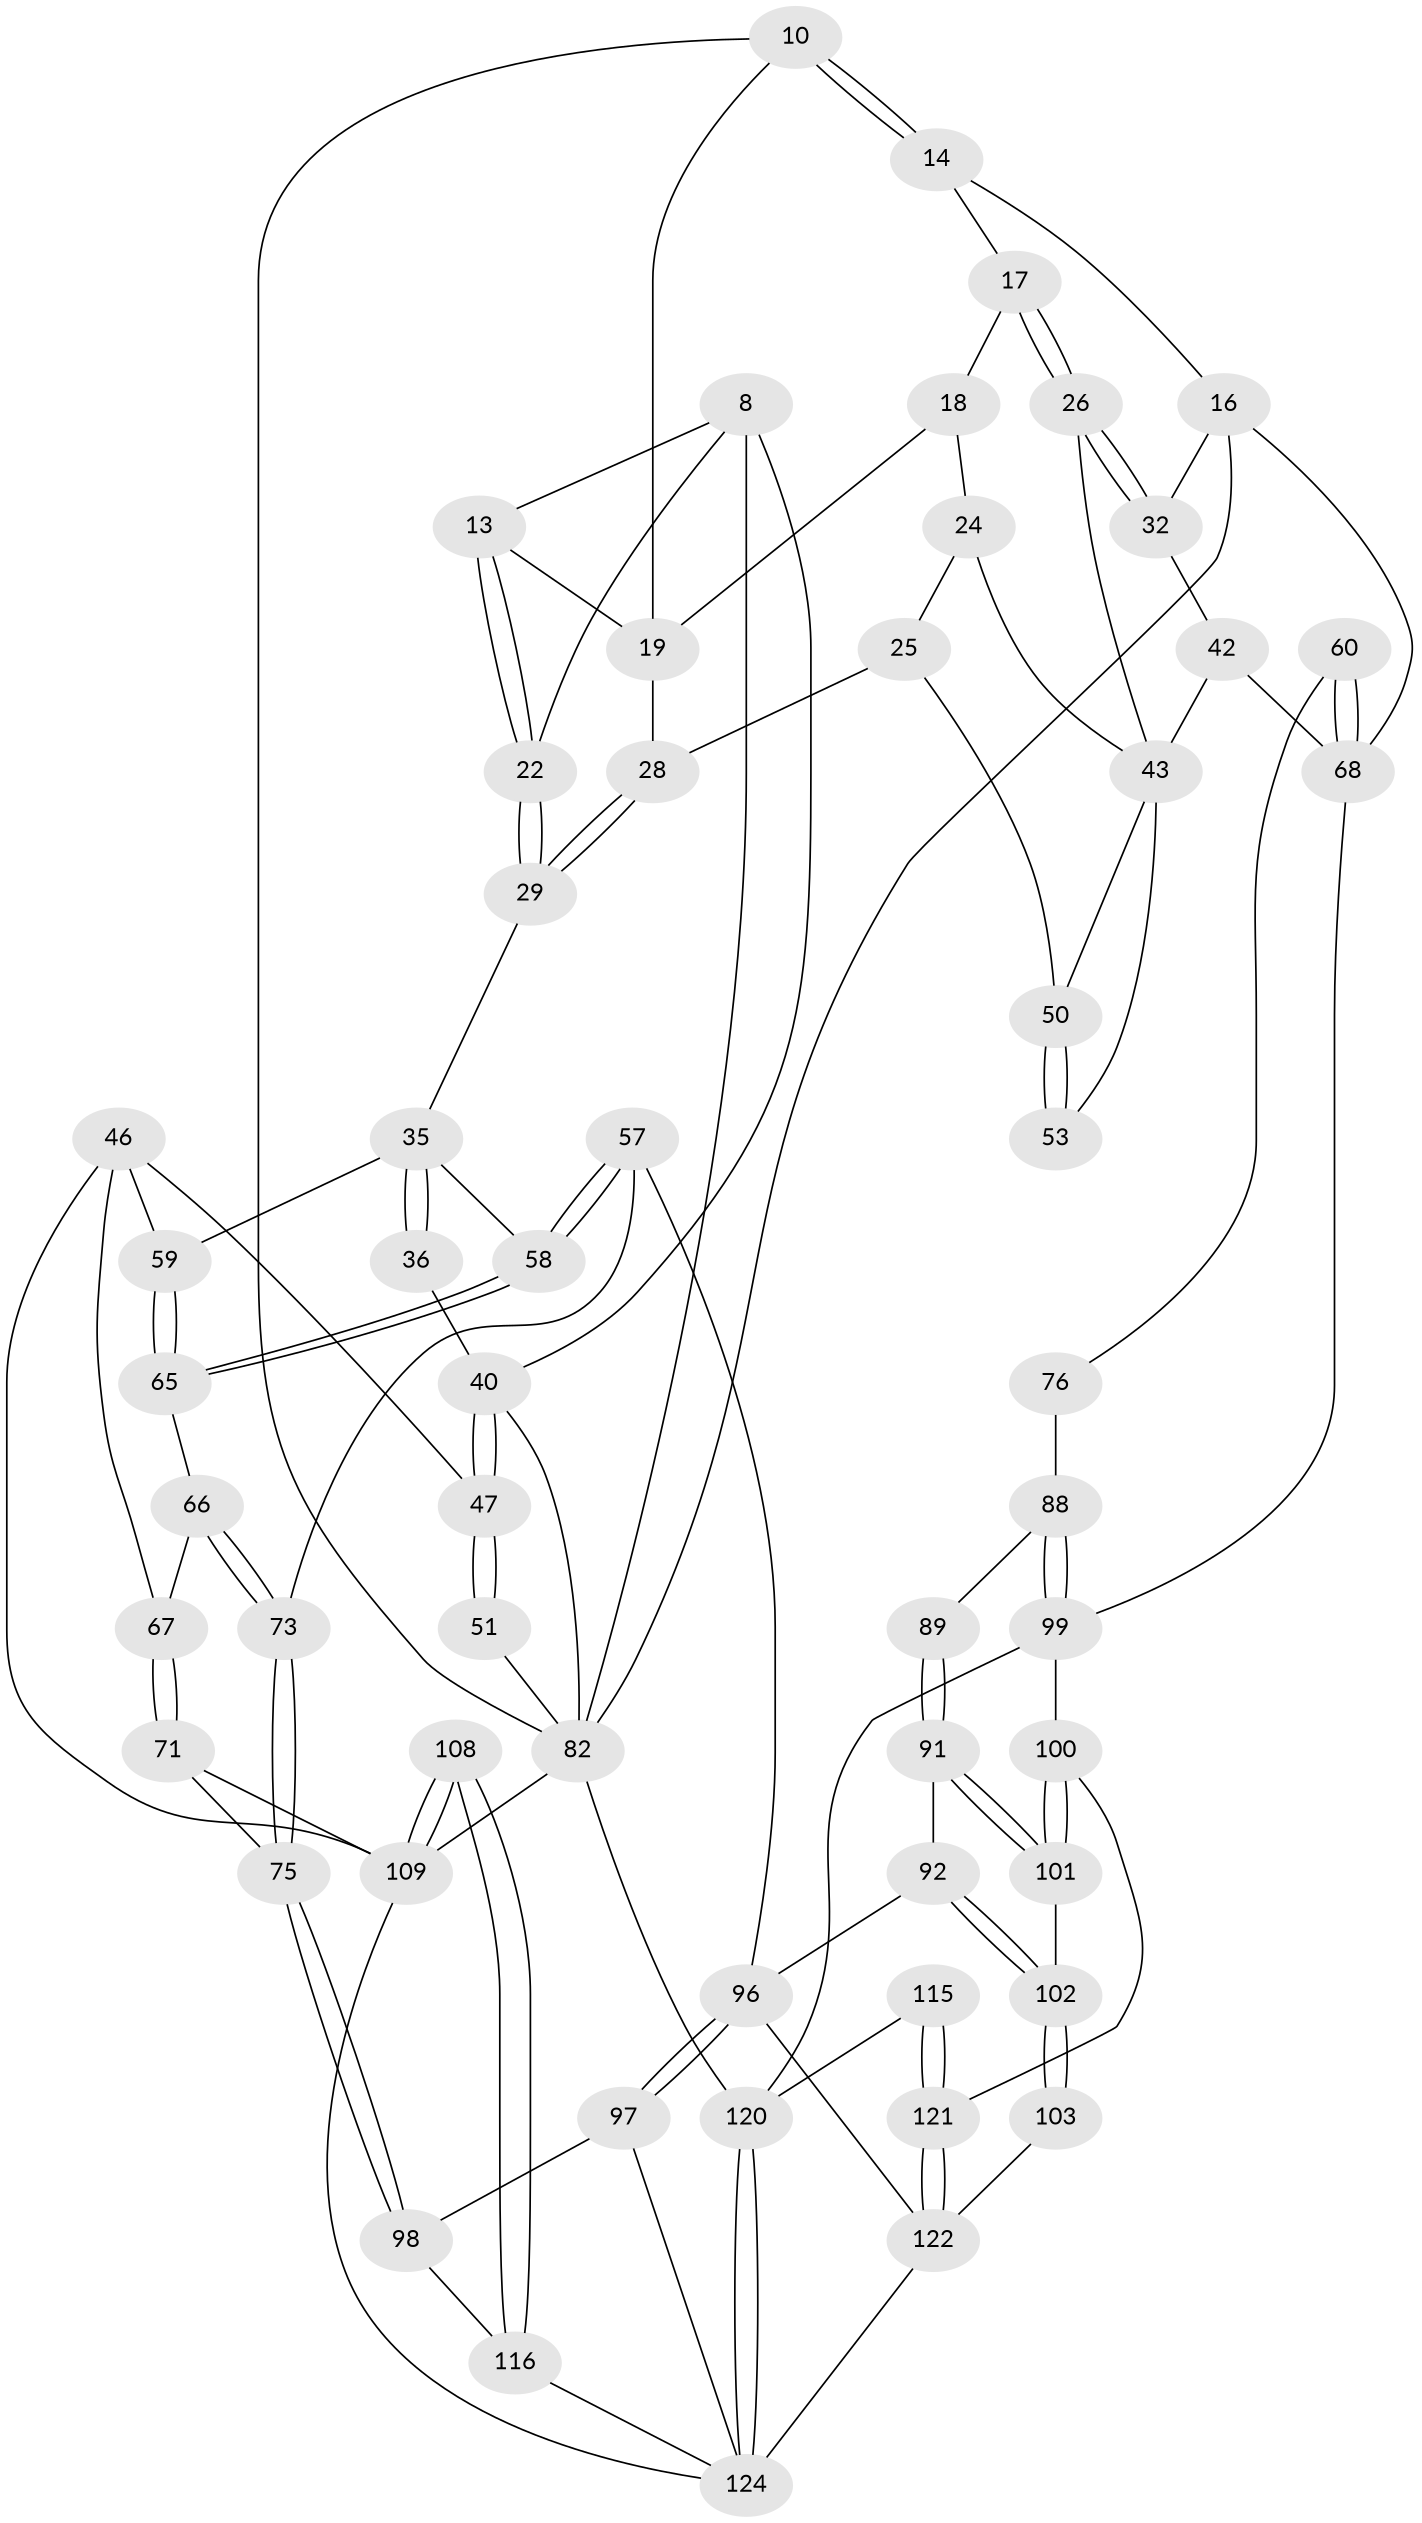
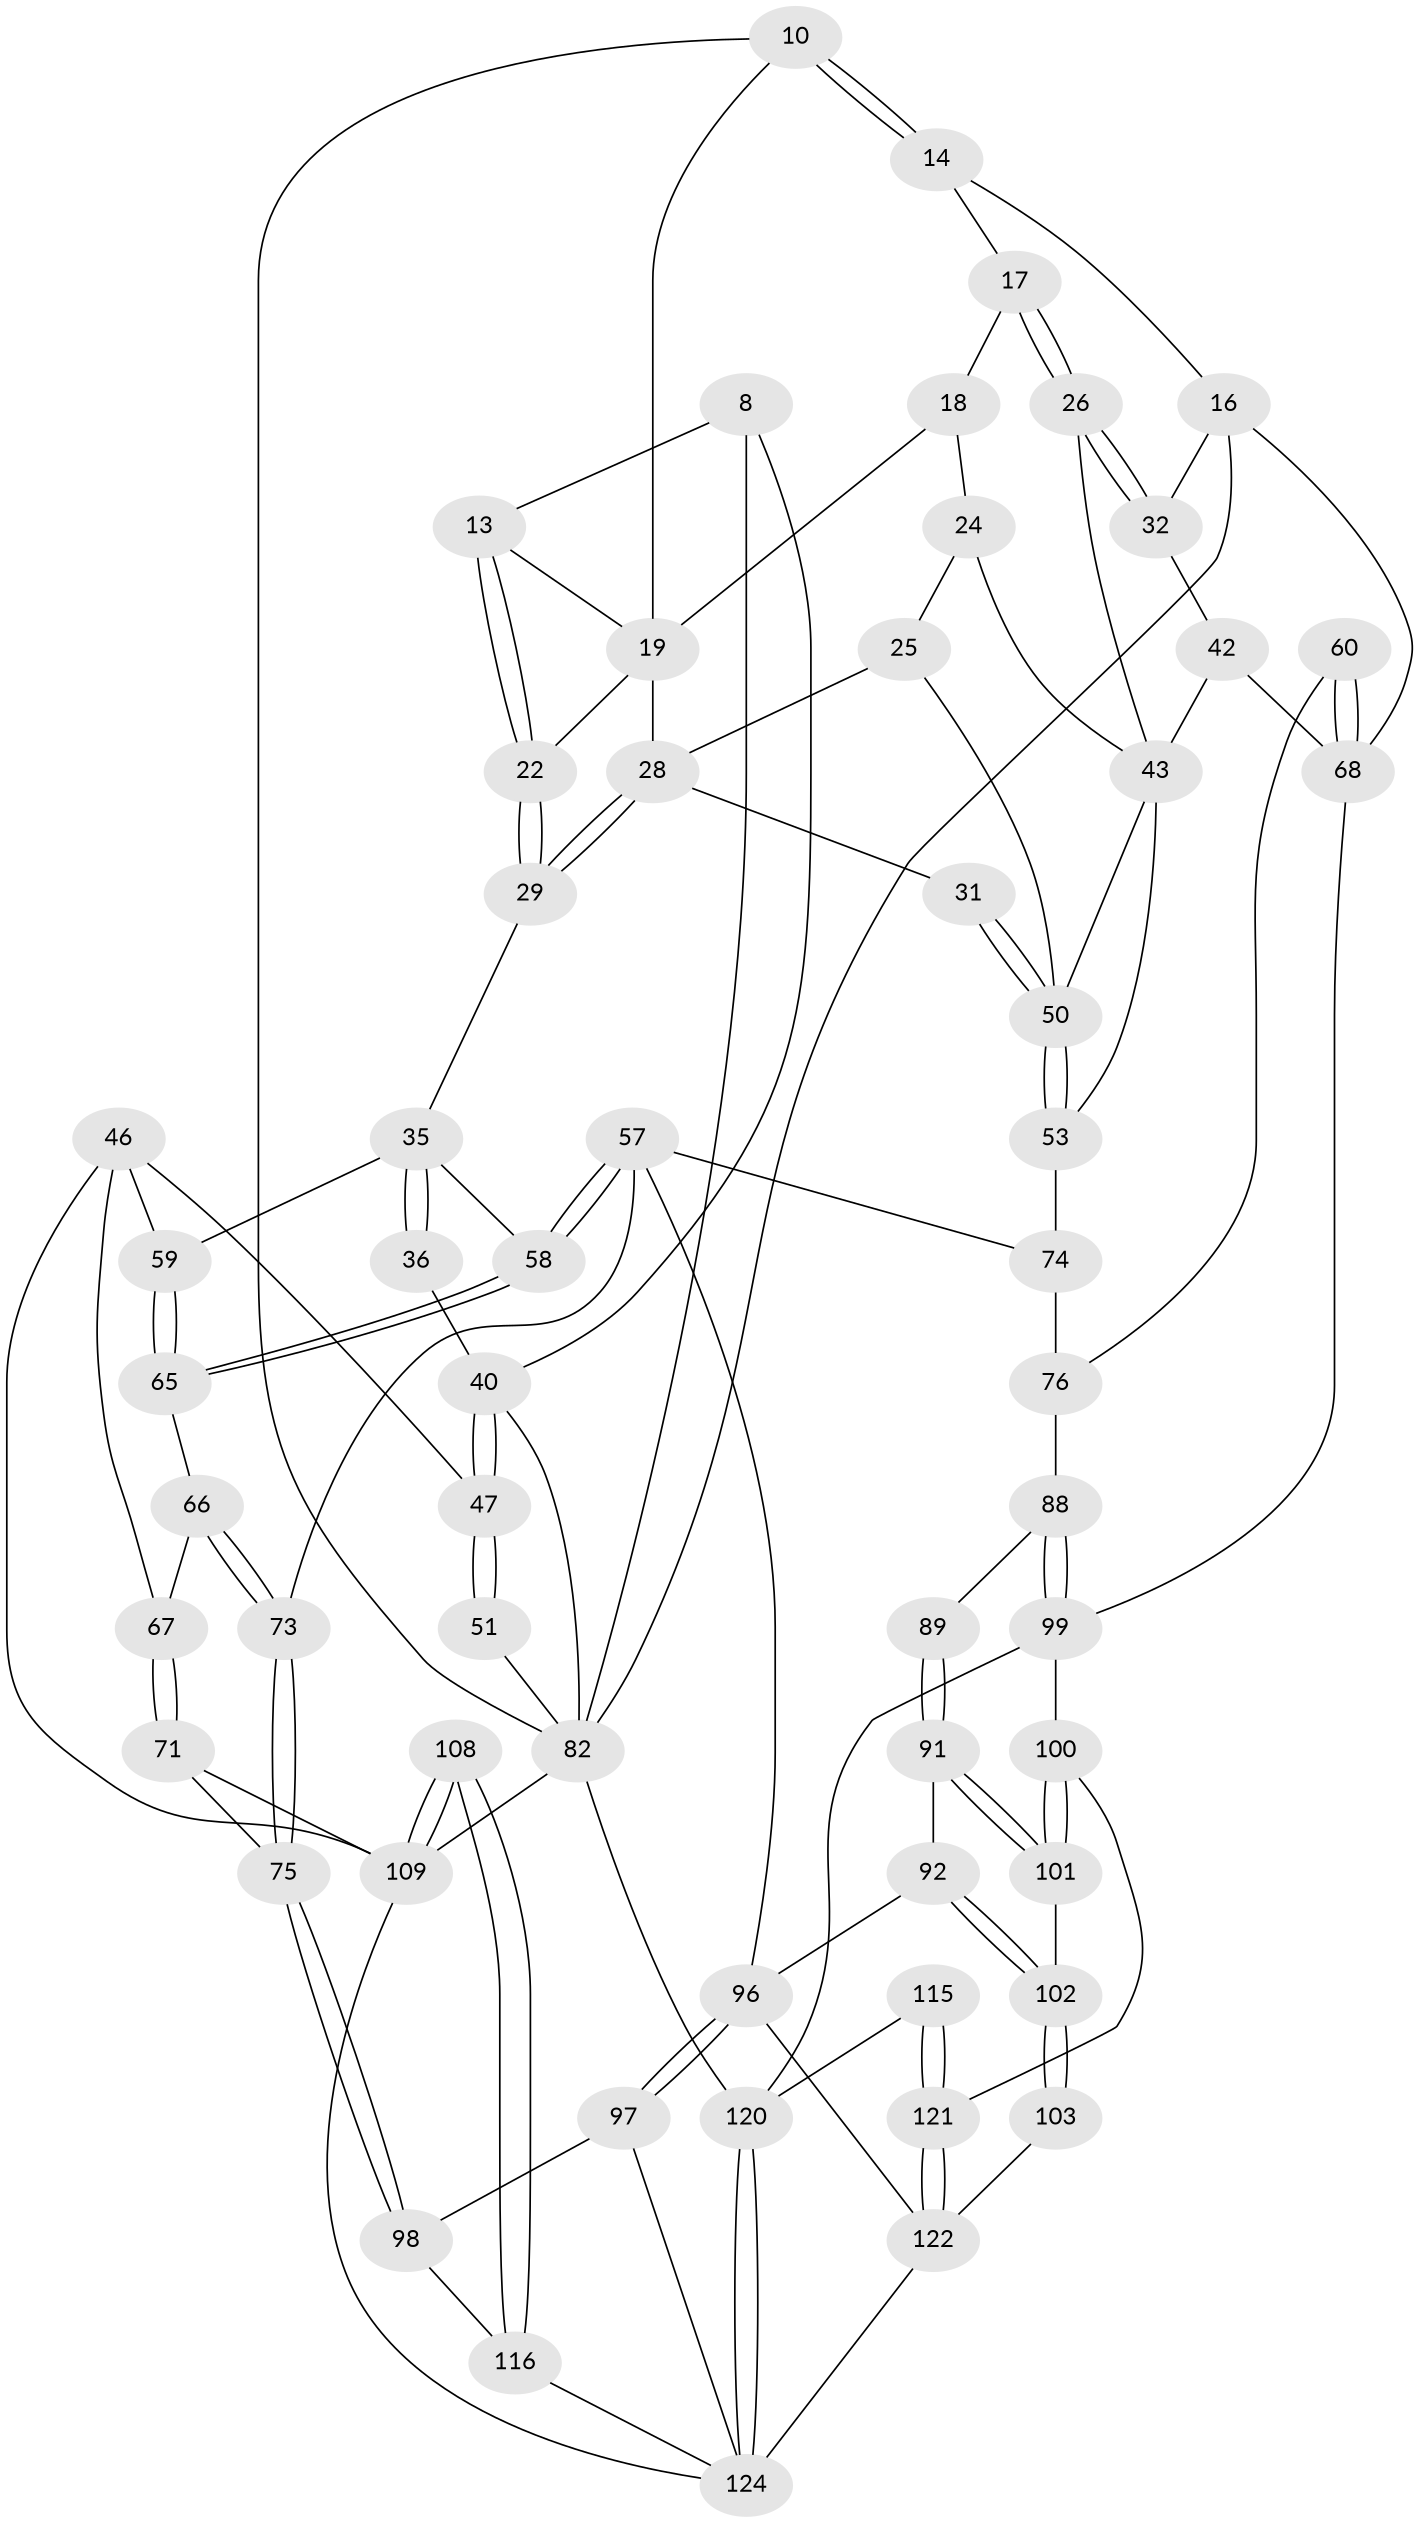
edge "8" -- "22": now "19" -- "22"
node "31": added
node "74": added
